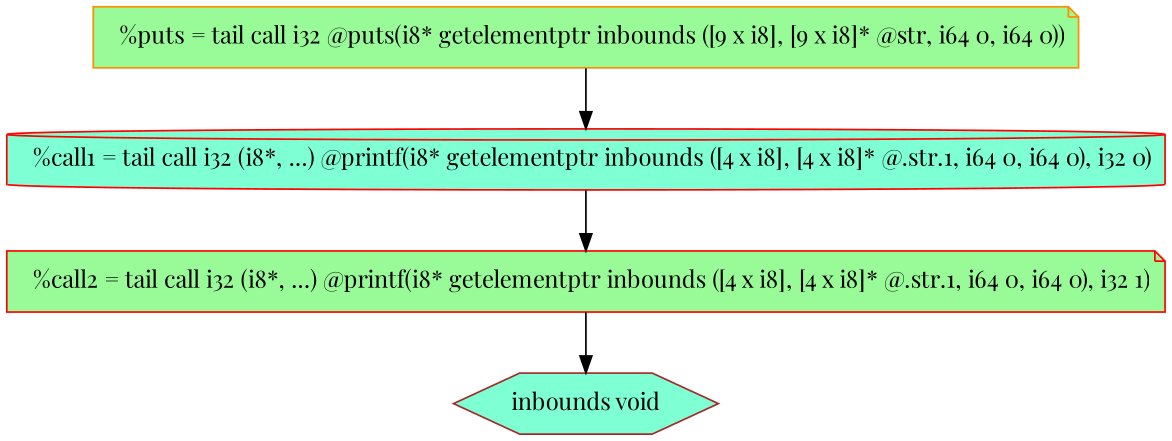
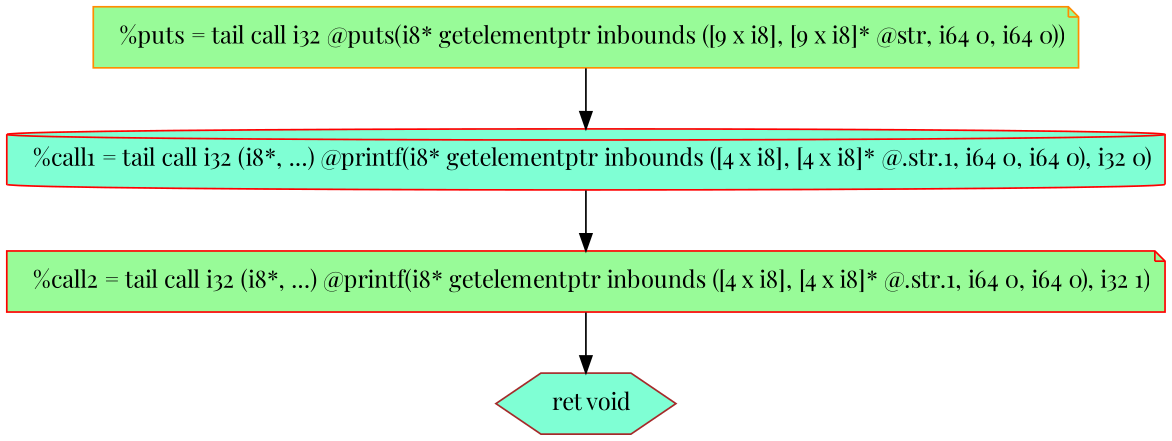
node "inbounds void": label "inbounds void" -> "ret void"
